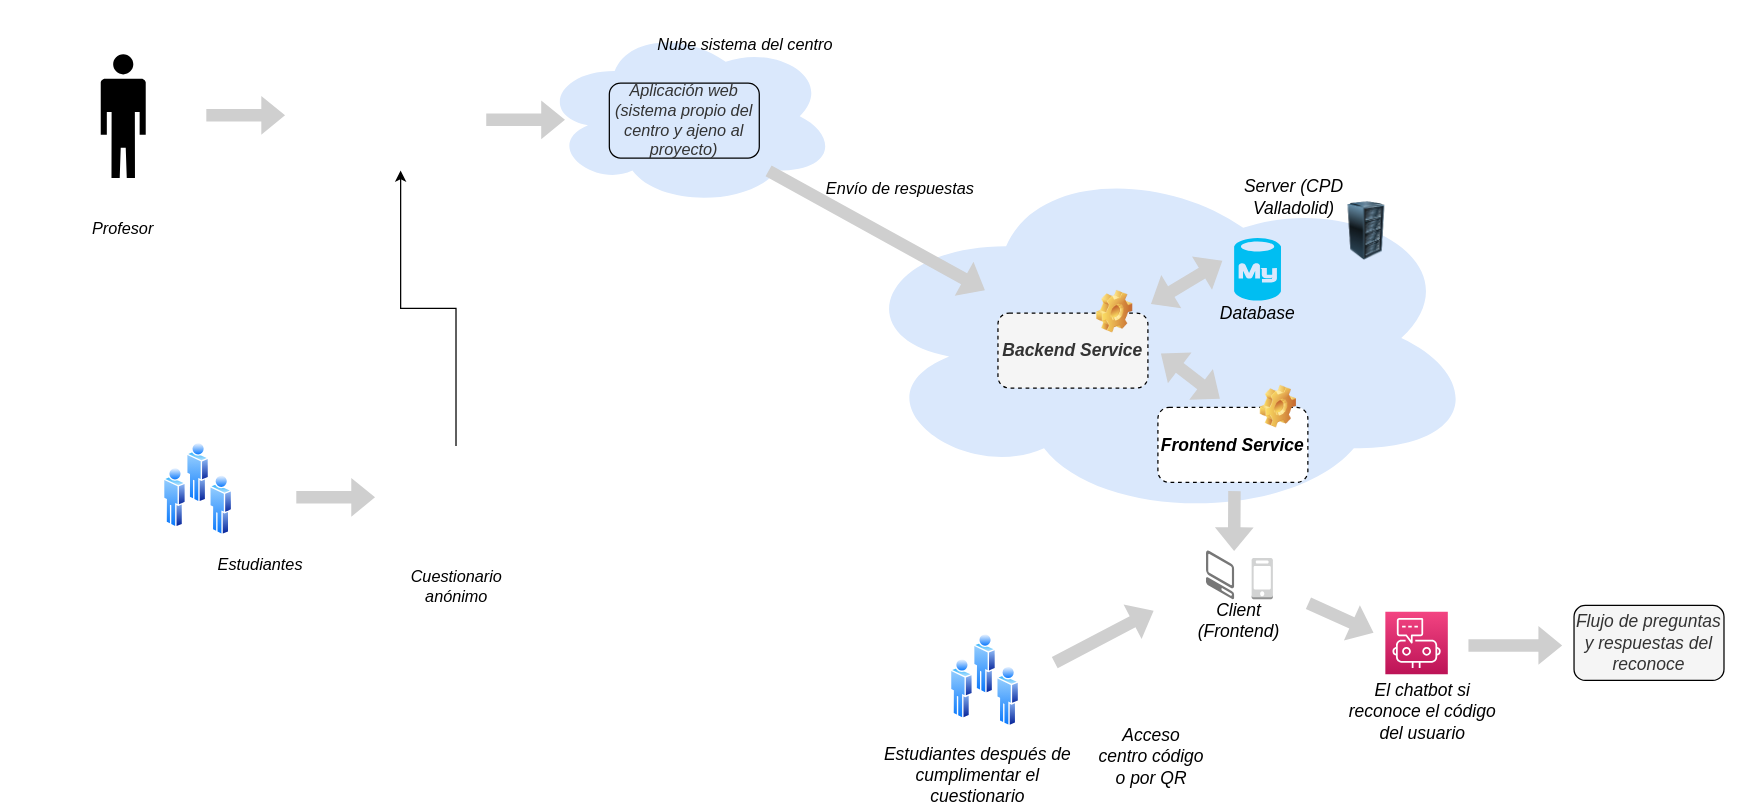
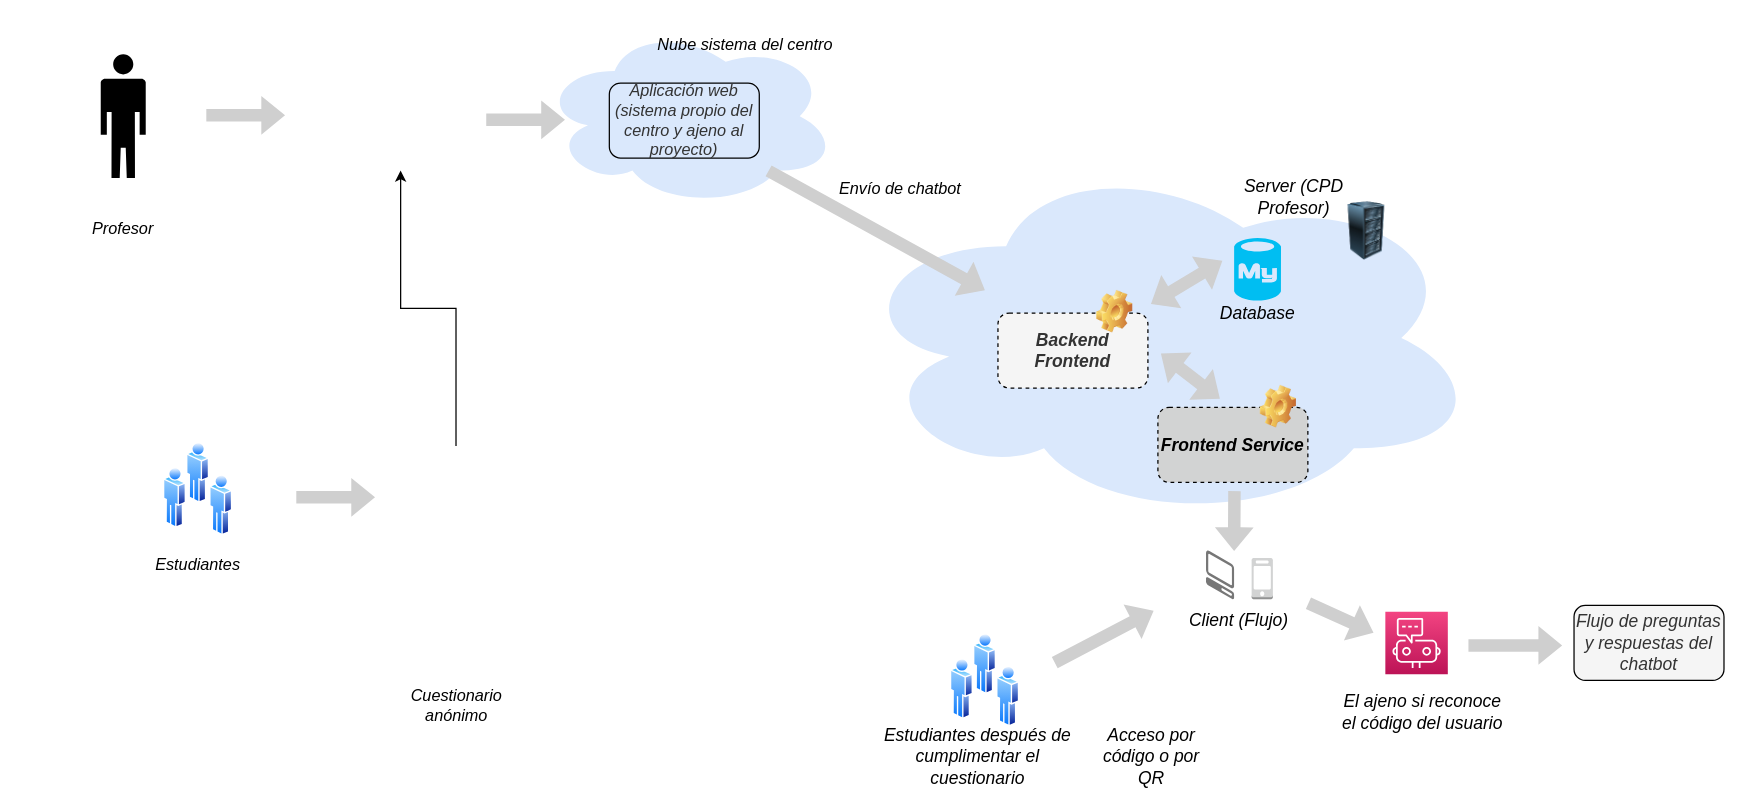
node "Envío de respuestas": label "Envío de respuestas" -> "Envío de chatbot"
node "Server (CPD Valladolid)": label "Server (CPD Valladolid)" -> "Server (CPD Profesor)"
node "Backend Service": label "Backend Service" -> "Backend Frontend"
node "Frontend Service": fillcolor #ffffff -> #d2d3d3
node "Estudiantes": moved (261, 564) -> (198, 564)
node "Cuestionario anónimo": moved (456, 586) -> (456, 705)
node "Client (Frontend)": label "Client (Frontend)" -> "Client (Flujo)"
node "Flujo de preguntas y respuestas del reconoce": label "Flujo de preguntas y respuestas del reconoce" -> "Flujo de preguntas y respuestas del chatbot"
node "El chatbot si reconoce el código del usuario": label "El chatbot si reconoce el código del usuario" -> "El ajeno si reconoce el código del usuario"
node "Acceso centro código o por QR": label "Acceso centro código o por QR" -> "Acceso por código o por QR"
node "Estudiantes después de cumplimentar el cuestionario": moved (978, 775) -> (978, 756)
